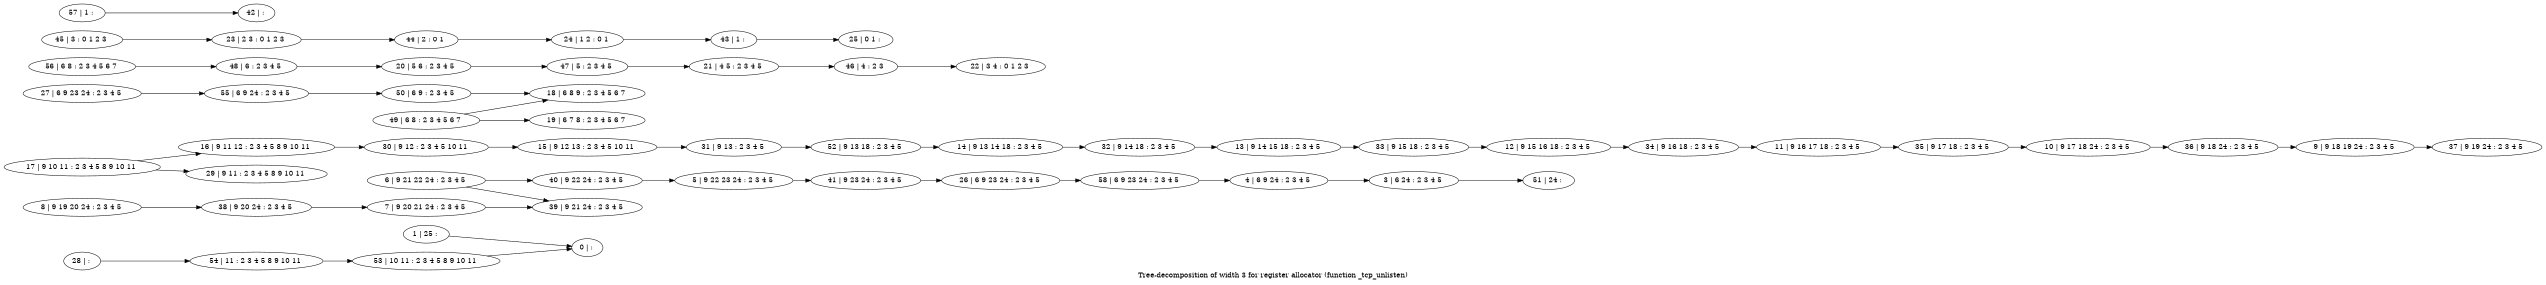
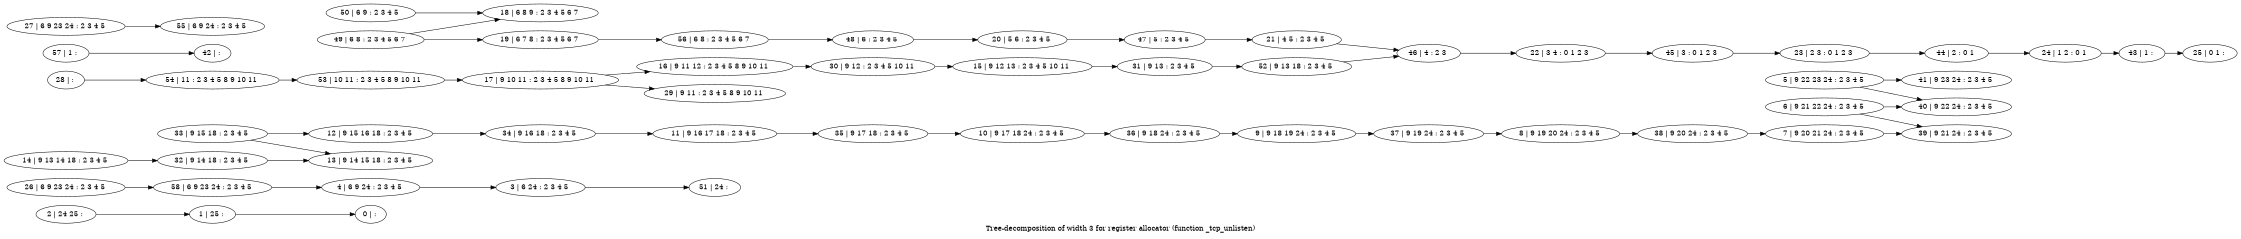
edge "19 | 6 7 8 : 2 3 4 5 6 7" -> "56 | 6 8 : 2 3 4 5 6 7": added
edge "22 | 3 4 : 0 1 2 3" -> "45 | 3 : 0 1 2 3": added
edge "55 | 6 9 24 : 2 3 4 5" -> "50 | 6 9 : 2 3 4 5": removed
edge "37 | 9 19 24 : 2 3 4 5" -> "8 | 9 19 20 24 : 2 3 4 5": added
edge "52 | 9 13 18 : 2 3 4 5" -> "14 | 9 13 14 18 : 2 3 4 5": now "52 | 9 13 18 : 2 3 4 5" -> "46 | 4 : 2 3"
edge "13 | 9 14 15 18 : 2 3 4 5" -> "33 | 9 15 18 : 2 3 4 5": reversed
edge "40 | 9 22 24 : 2 3 4 5" -> "5 | 9 22 23 24 : 2 3 4 5": reversed
edge "41 | 9 23 24 : 2 3 4 5" -> "26 | 6 9 23 24 : 2 3 4 5": removed
node "2 | 24 25 :": added
edge "53 | 10 11 : 2 3 4 5 8 9 10 11" -> "0 | :": now "53 | 10 11 : 2 3 4 5 8 9 10 11" -> "17 | 9 10 11 : 2 3 4 5 8 9 10 11"
